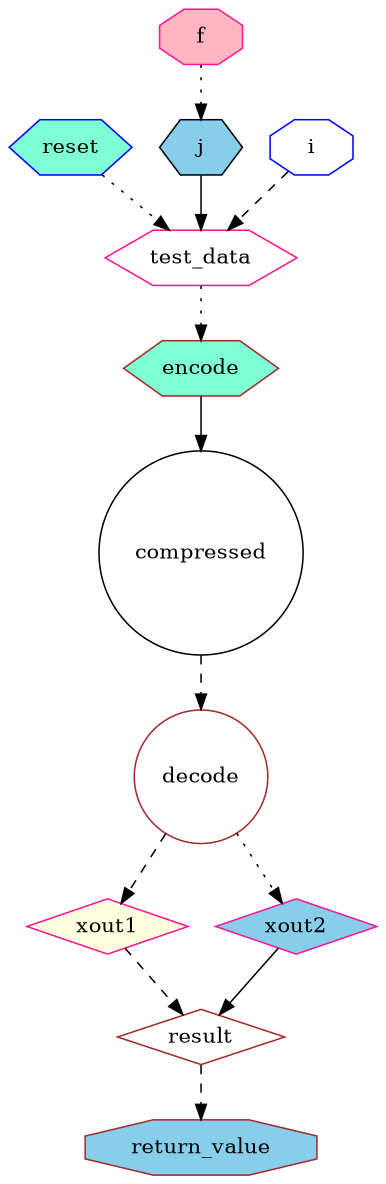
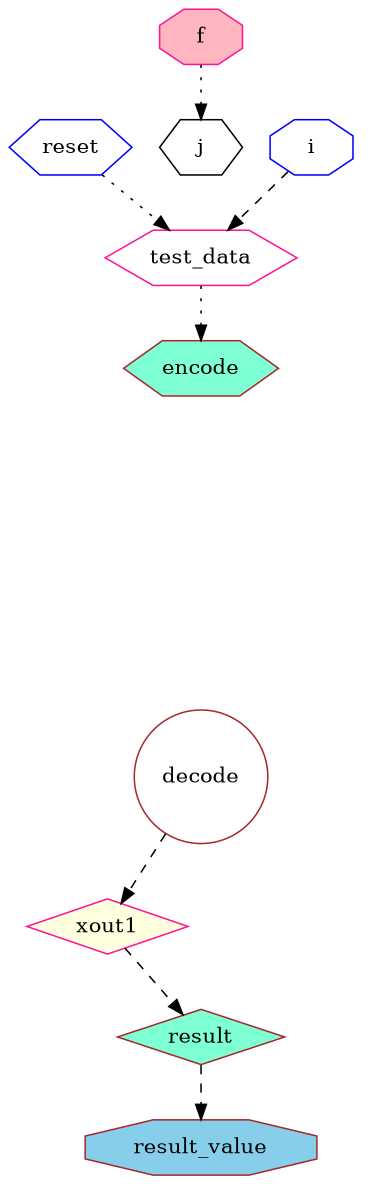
node "reset": fillcolor aquamarine -> white
node "j": fillcolor skyblue -> white
edge "j" -> "test_data": removed
node "compressed": removed
node "xout2": removed
node "result": fillcolor white -> aquamarine
node "return_value": label "return_value" -> "result_value"
